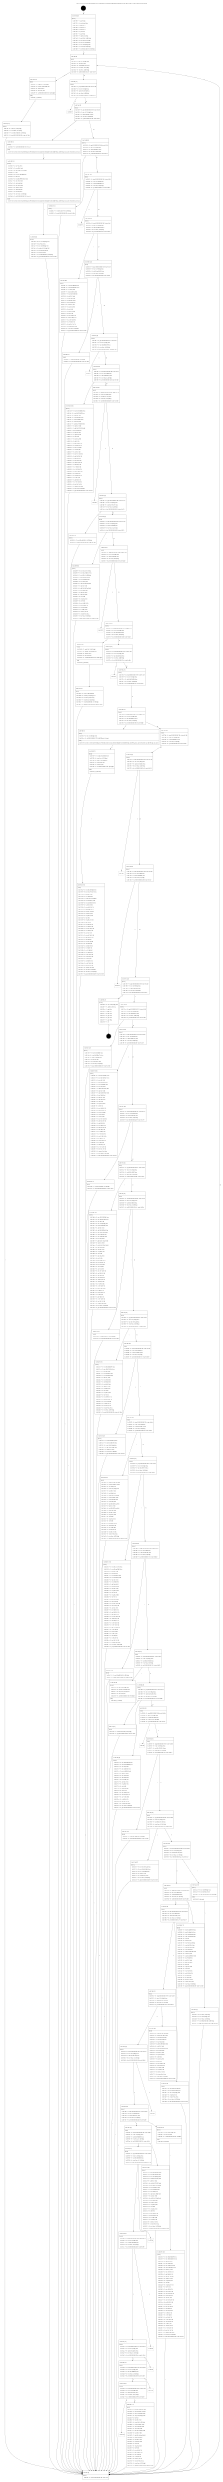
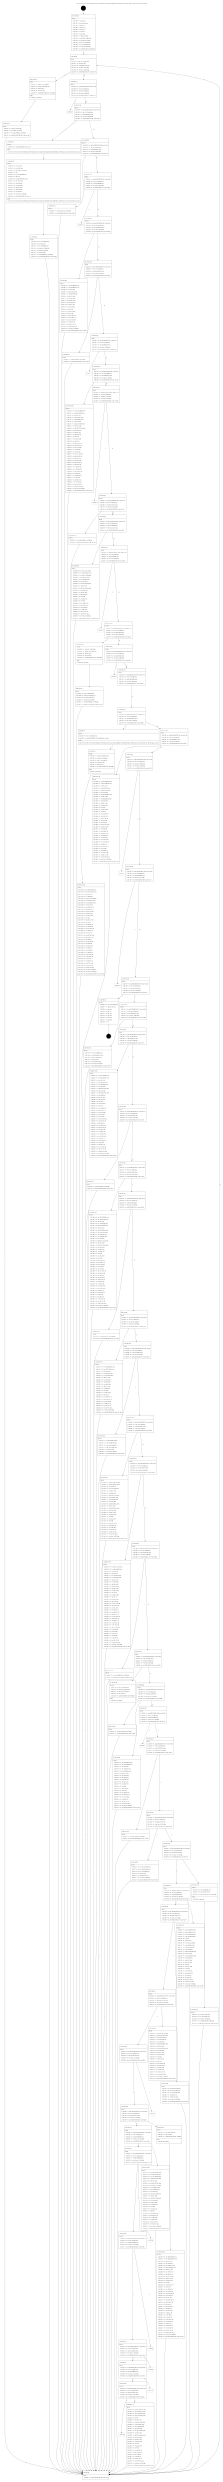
node "0x401b66 [144]": added
